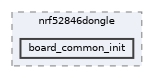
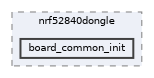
cluster "nrf52846dongle": label "nrf52846dongle" -> "nrf52840dongle"
